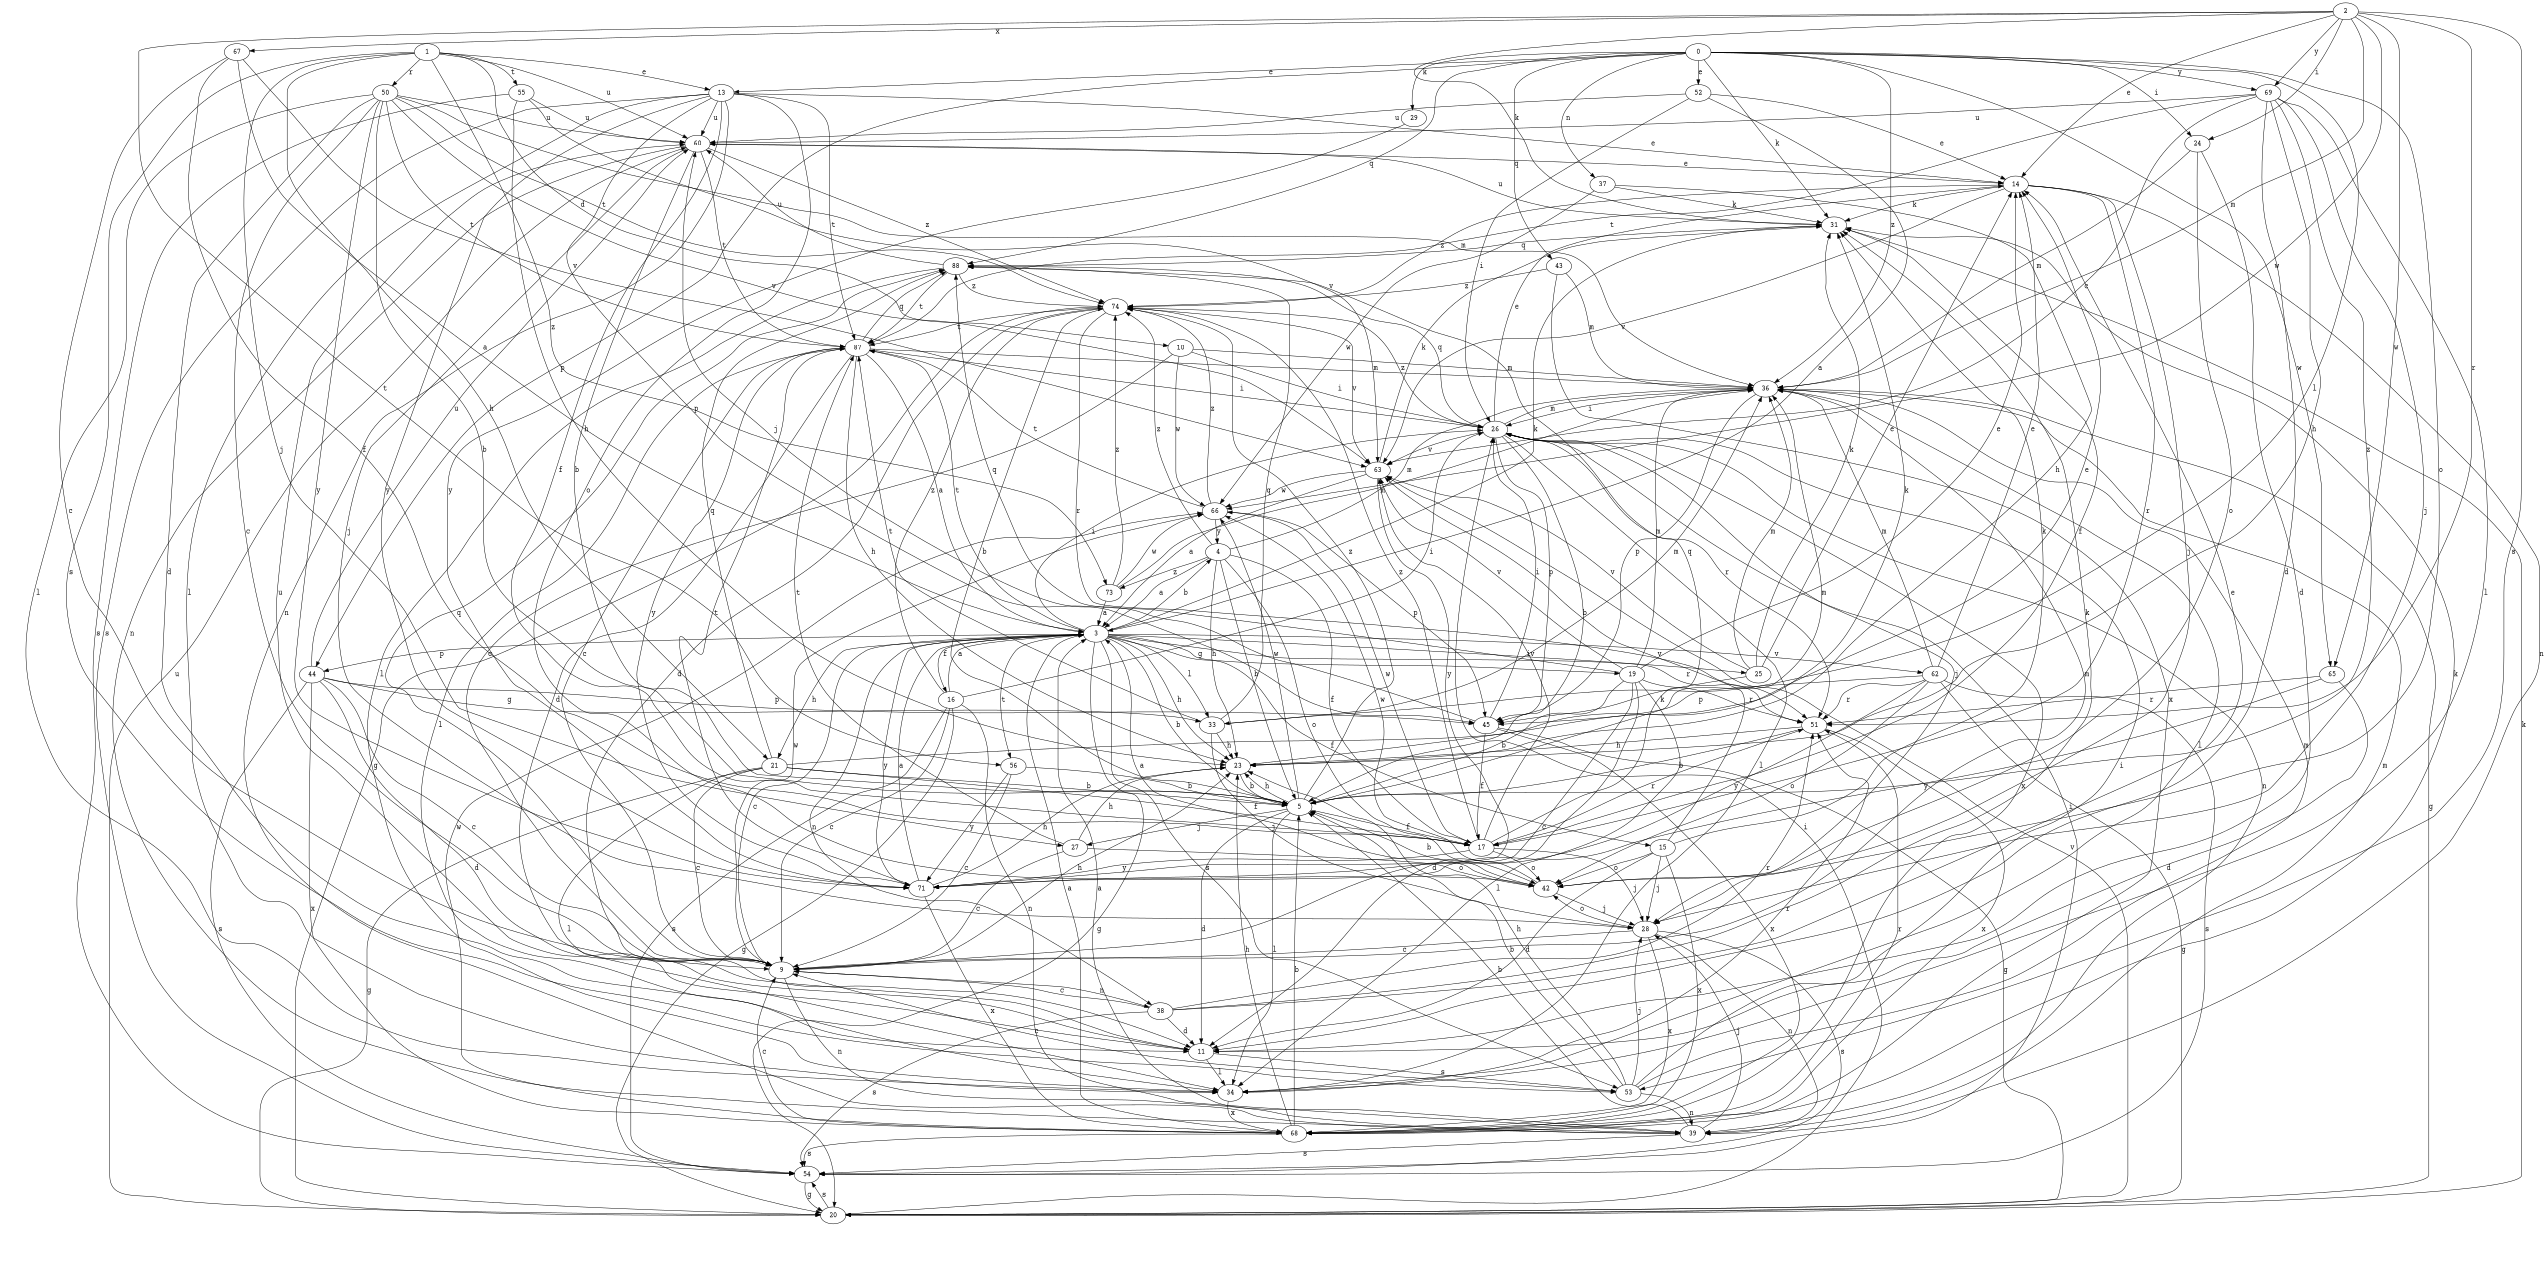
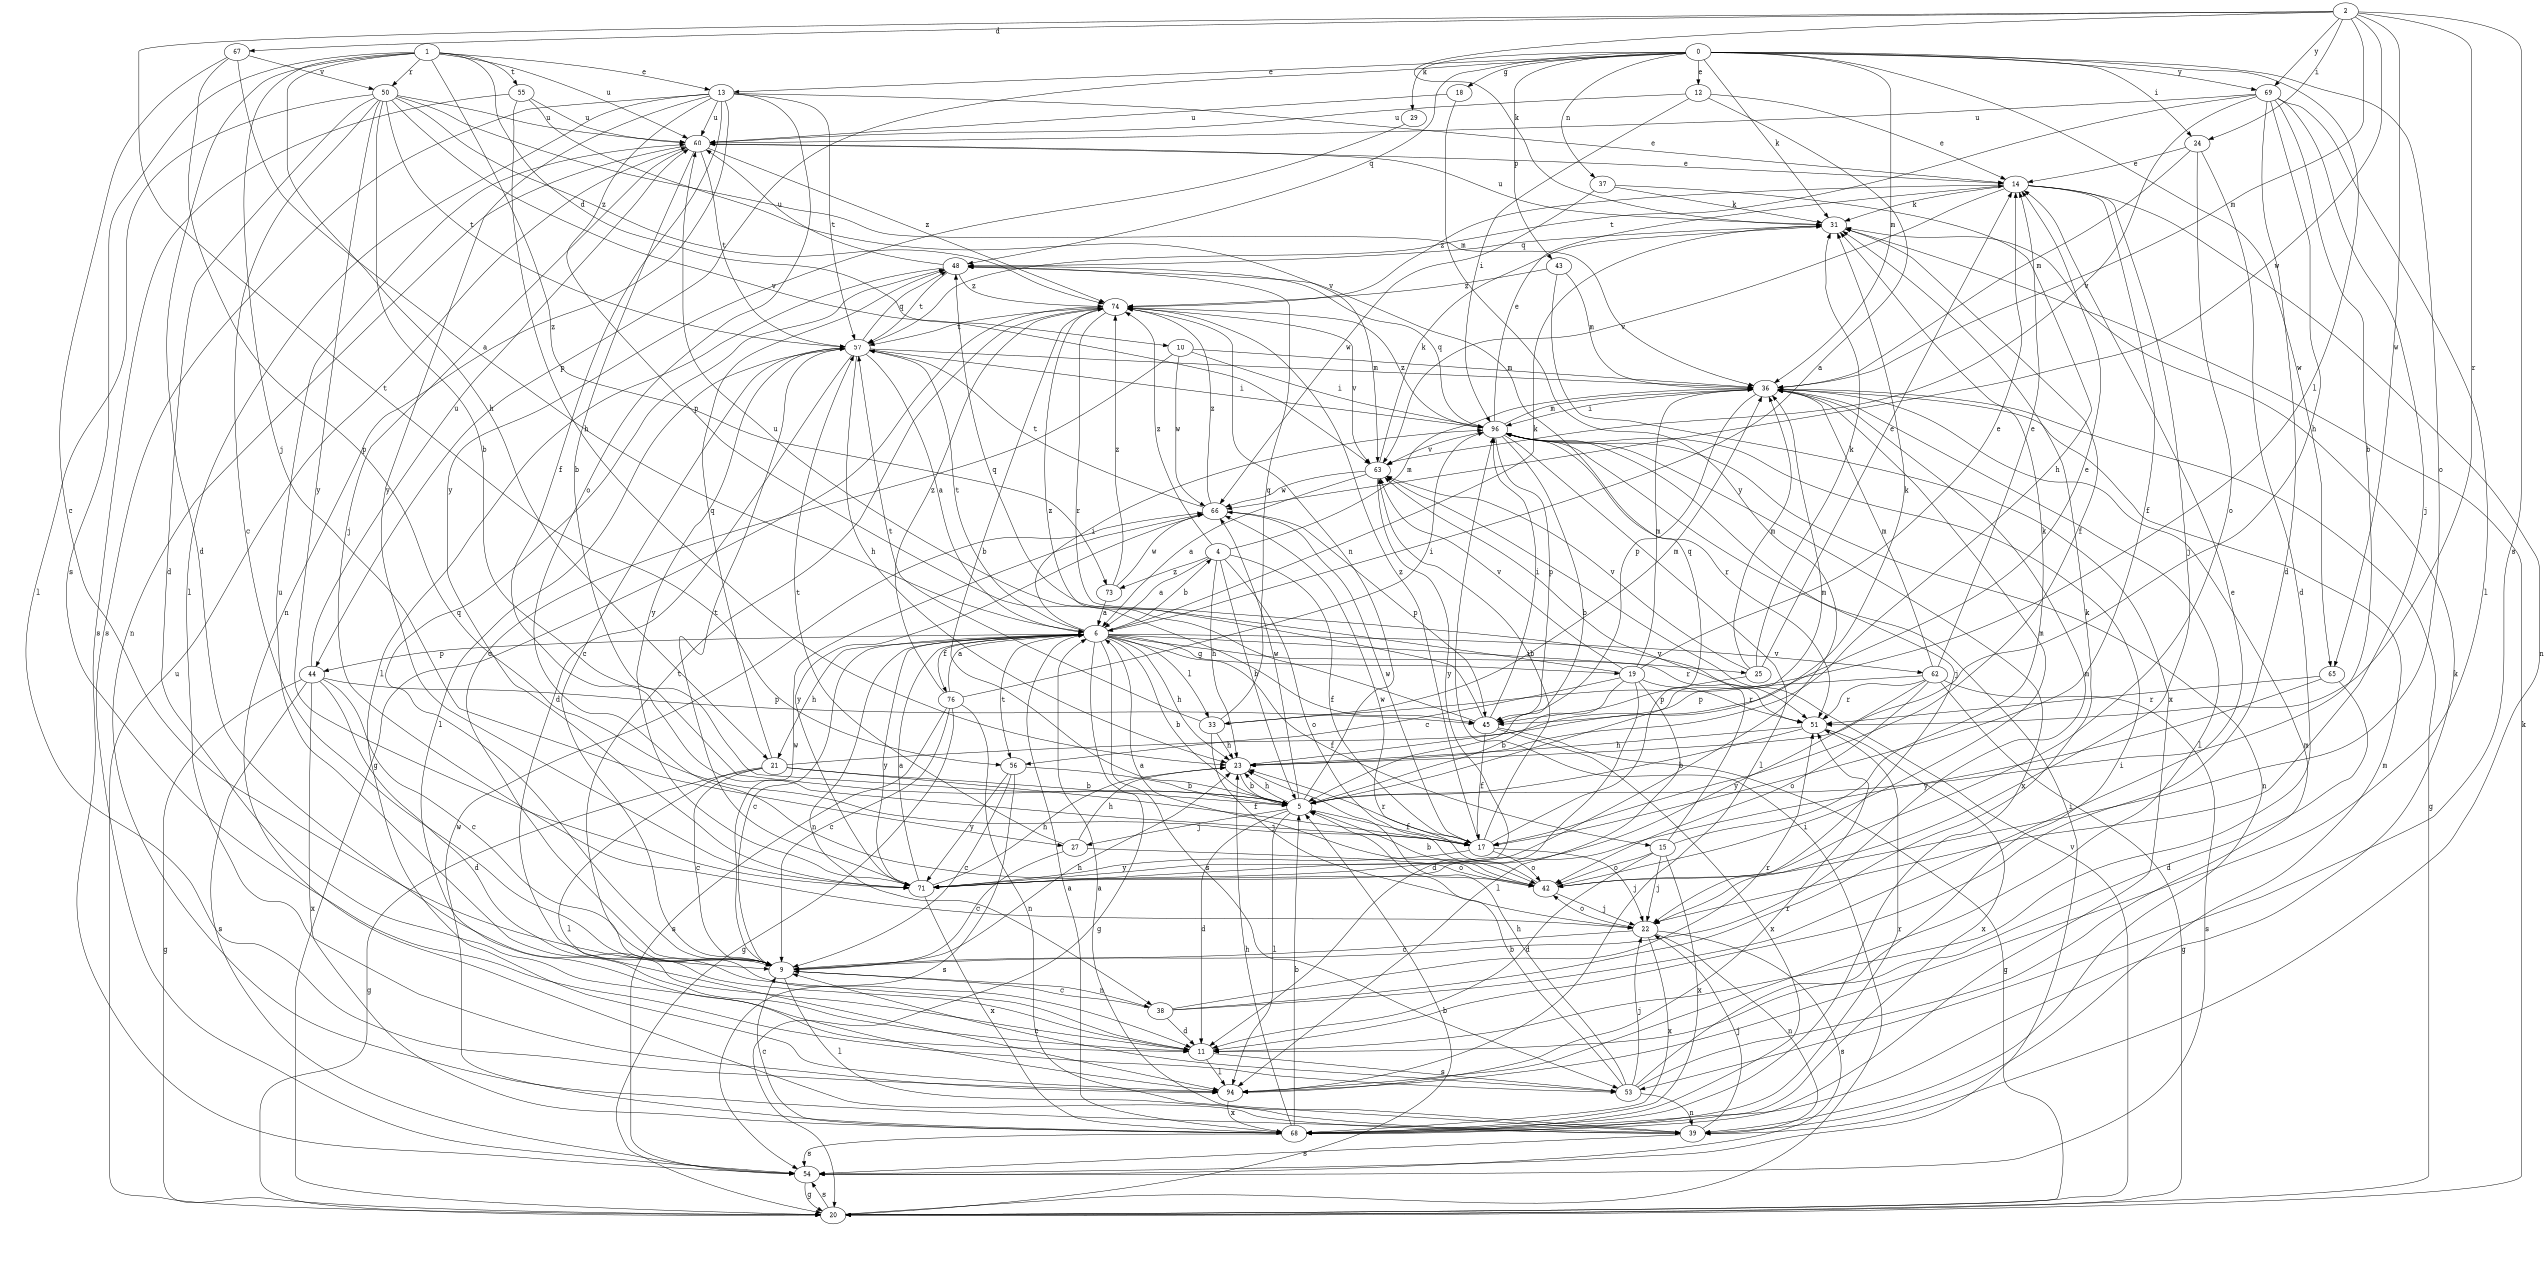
edge "2" -> "67": label "x" -> "d"
edge "2" -> "14": now "24" -> "14"
node "18": added
node "52": label "52" -> "12"
edge "0" -> "43": label "q" -> "p"
edge "50" -> "74": label "t" -> "z"
edge "0" -> "36": label "z" -> "m"
node "88": label "88" -> "48"
edge "69" -> "63": label "c" -> "v"
edge "67" -> "63": now "67" -> "50"
node "87": label "87" -> "57"
edge "45" -> "60": label "j" -> "u"
node "26": label "26" -> "96"
edge "67" -> "17": label "f" -> "p"
edge "69" -> "5": label "z" -> "b"
edge "73" -> "36": now "42" -> "36"
edge "14" -> "17": label "r" -> "f"
edge "66" -> "4": now "66" -> "71"
edge "5" -> "74": label "z" -> "n"
edge "45" -> "74": added, label "z"
node "3": label "3" -> "6"
edge "17" -> "63": label "v" -> "b"
edge "74" -> "11": label "d" -> "t"
node "16": label "16" -> "76"
edge "25" -> "45": label "k" -> "p"
edge "44" -> "33": now "44" -> "20"
edge "17" -> "51": now "17" -> "23"
edge "1" -> "11": added, label "d"
edge "19" -> "9": now "19" -> "56"
node "28": label "28" -> "22"
edge "39" -> "5": now "20" -> "5"
edge "9" -> "39": label "n" -> "l"
edge "38" -> "54": now "56" -> "54"
node "34": label "34" -> "94"
